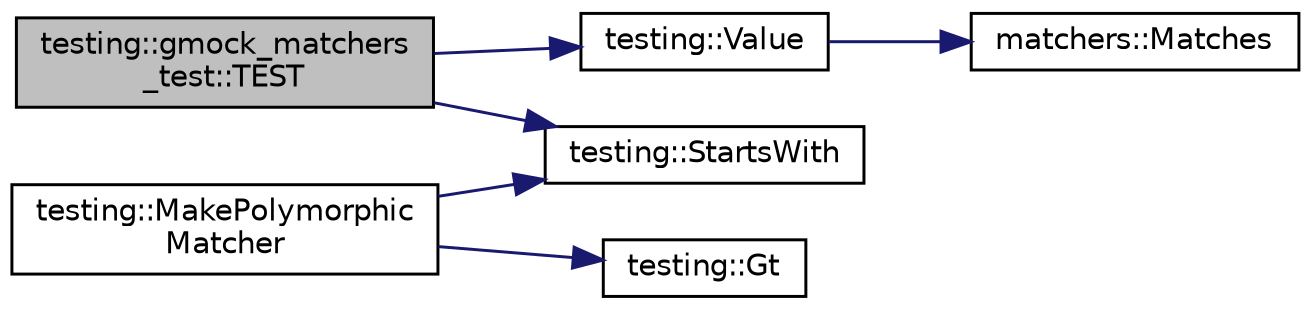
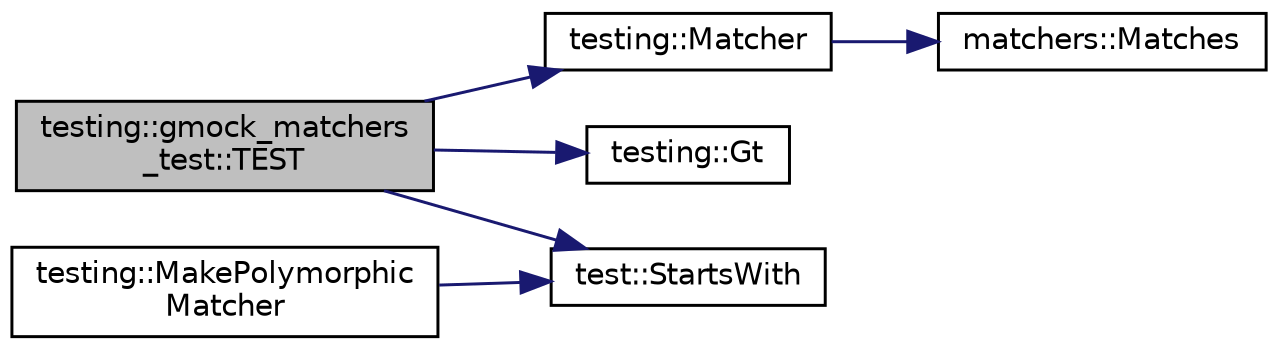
node "testing::Value": label "testing::Value" -> "testing::Matcher"
node "testing::StartsWith": label "testing::StartsWith" -> "test::StartsWith"
edge "testing::MakePolymorphic Matcher" -> "testing::Gt": now "testing::gmock_matchers _test::TEST" -> "testing::Gt"
